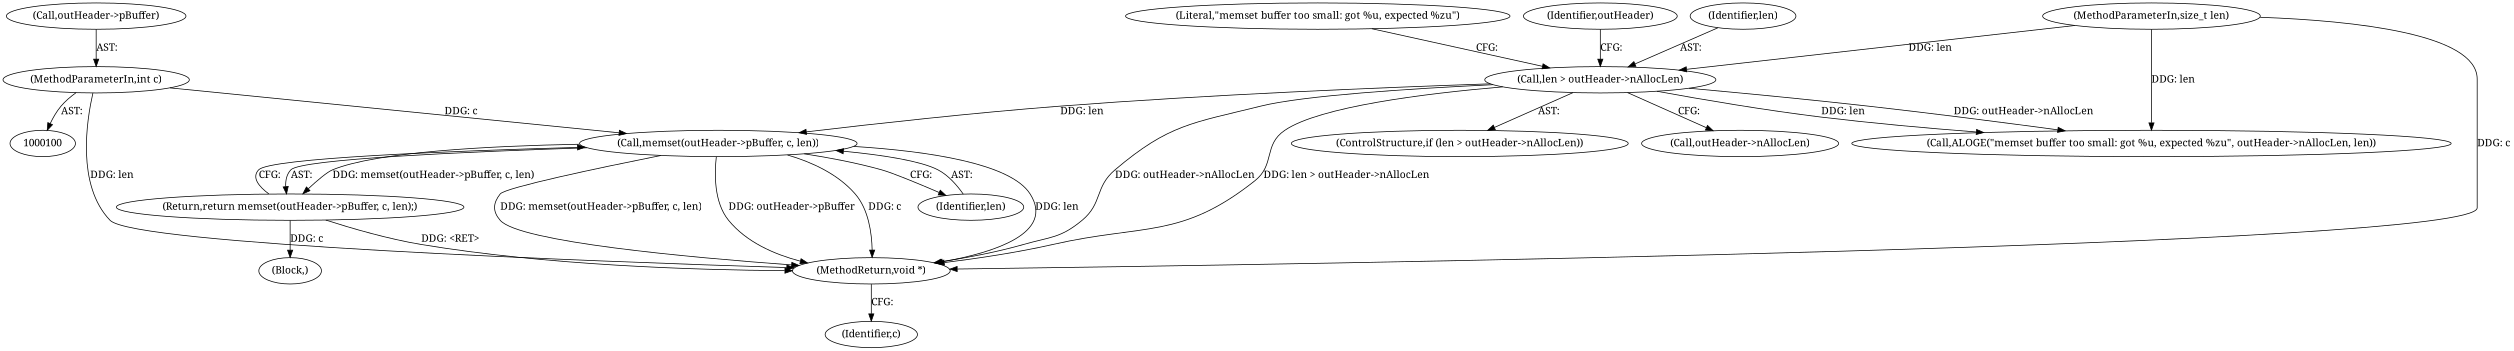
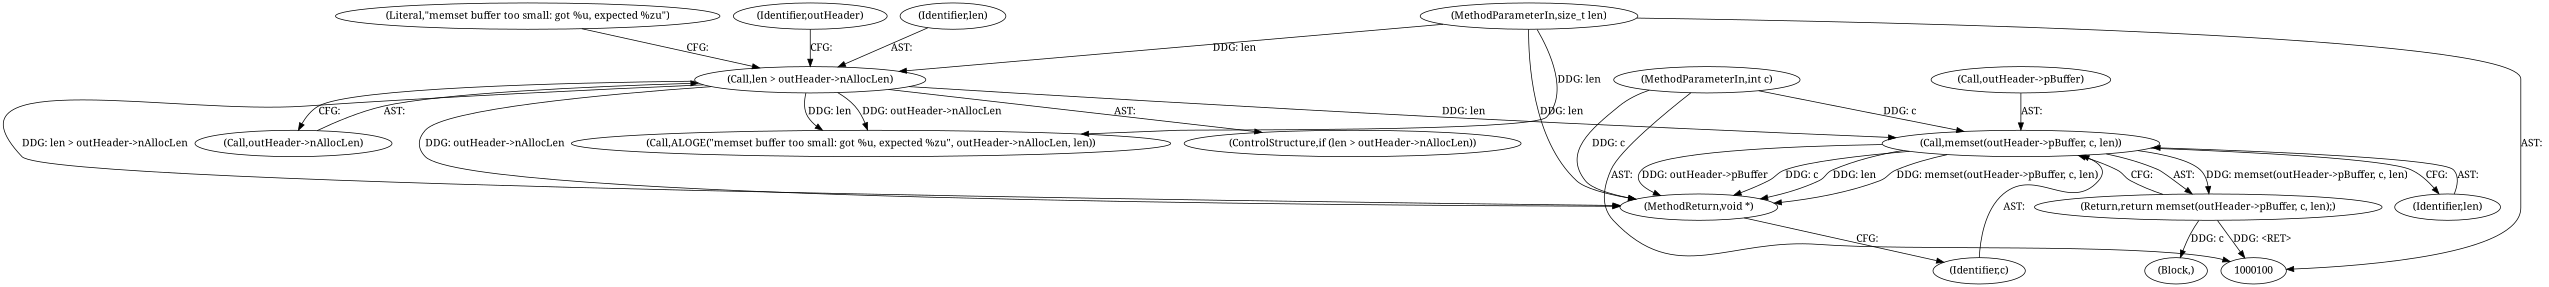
edge "(MethodParameterIn,size_t len)" -> "1000100": added, label "AST:"
edge "(Call,outHeader->pBuffer)" -> "(MethodParameterIn,int c)": now "(Call,outHeader->pBuffer)" -> "(Call,memset(outHeader->pBuffer, c, len))"
edge "(Call,outHeader->nAllocLen)" -> "(Call,len > outHeader->nAllocLen)": added, label "AST:"
edge "(MethodParameterIn,size_t len)" -> "(MethodReturn,void *)": label "DDG: c" -> "DDG: len"
edge "(MethodParameterIn,int c)" -> "(MethodReturn,void *)": label "DDG: len" -> "DDG: c"
edge "(Identifier,c)" -> "(Call,memset(outHeader->pBuffer, c, len))": added, label "AST:"
edge "(Return,return memset(outHeader->pBuffer, c, len);)" -> "(MethodReturn,void *)": now "(Return,return memset(outHeader->pBuffer, c, len);)" -> "1000100"
